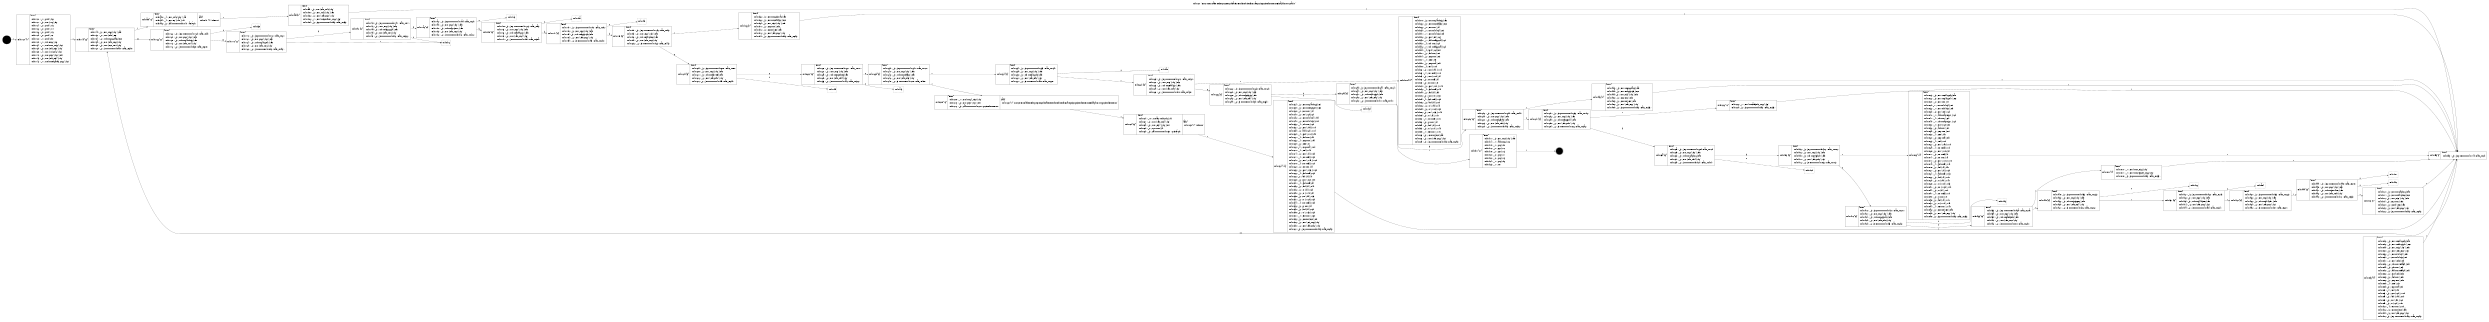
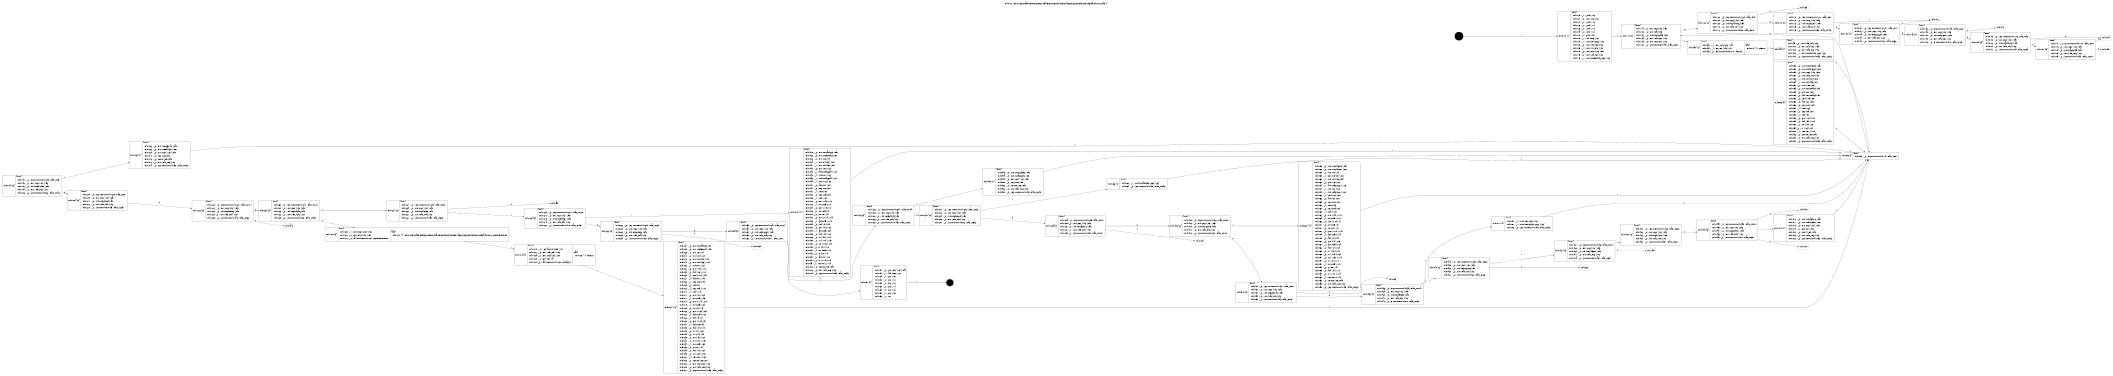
edge "0x4017d7 [25]" -> "0x4017f0 [25]": now "0x4017d7 [25]" -> "0x401d0a"
node "0x401dff": removed
